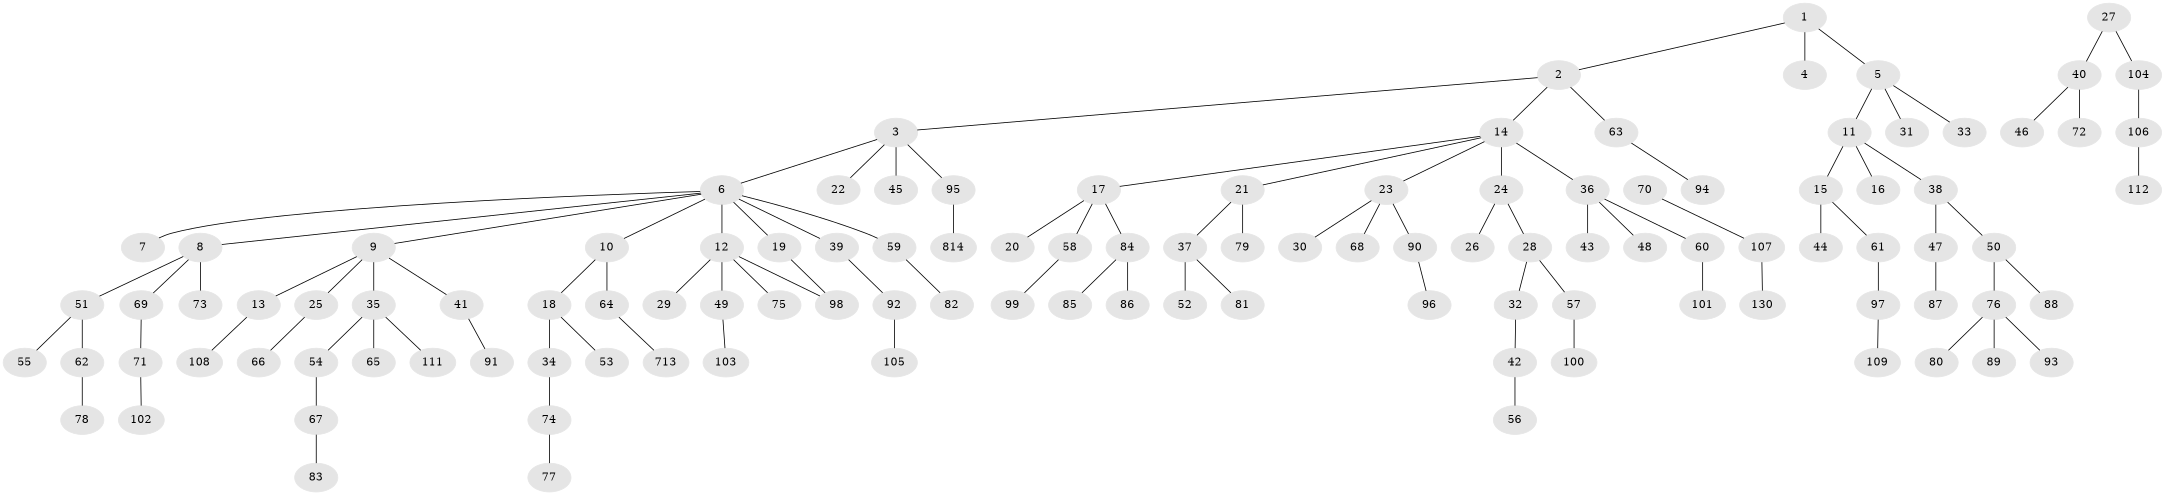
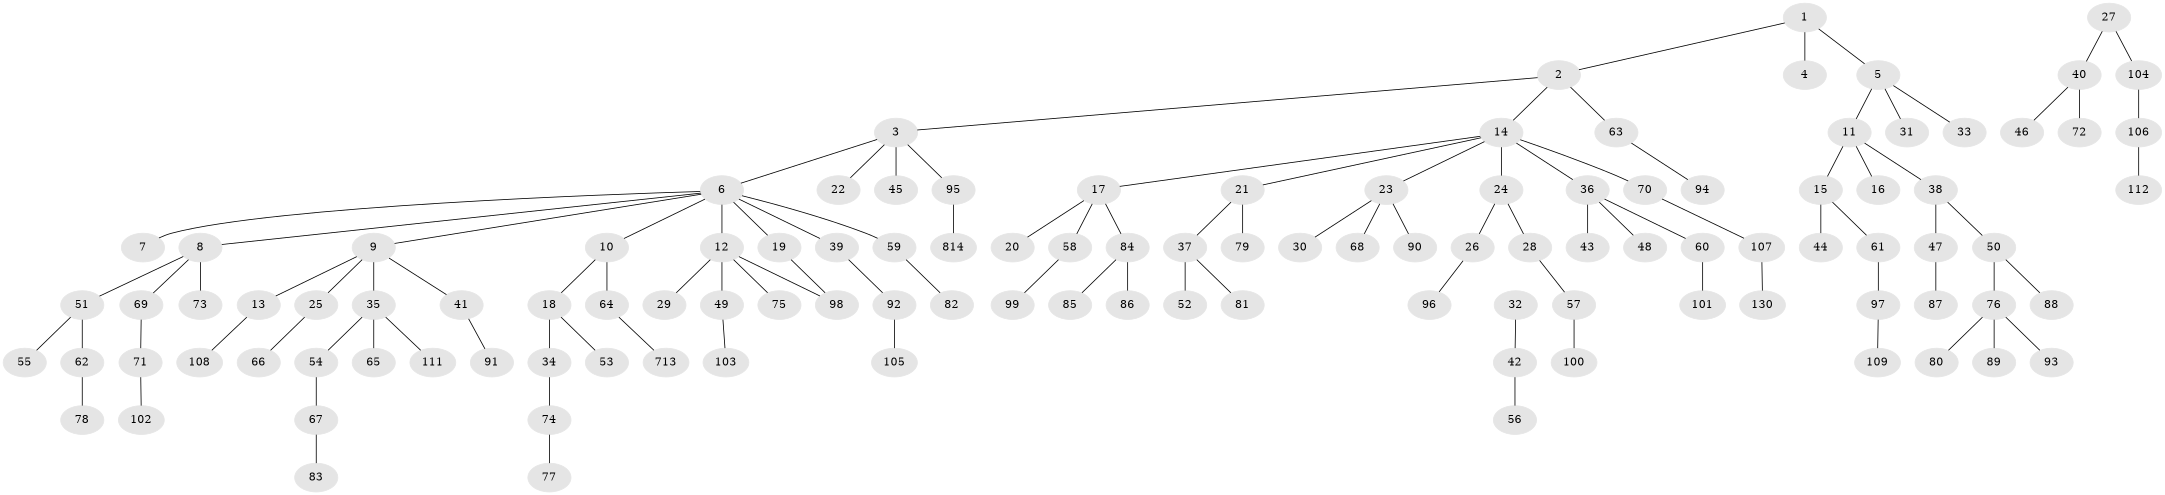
edge "14" -- "70": added
edge "90" -- "96": now "26" -- "96"
edge "28" -- "32": removed
